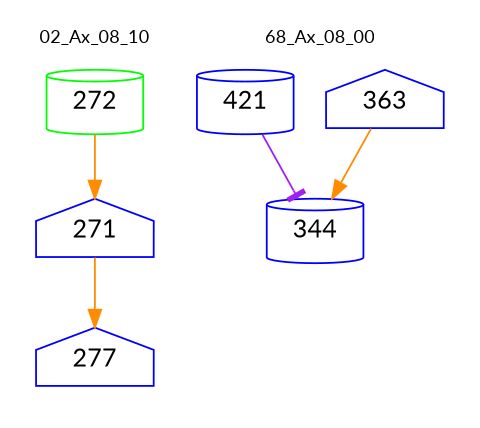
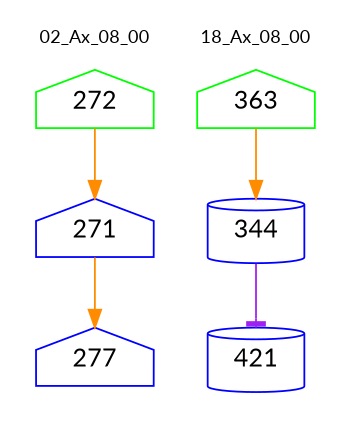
cluster "02_Ax_08_10": label "02_Ax_08_10" -> "02_Ax_08_00"
cluster "68_Ax_08_00": label "68_Ax_08_00" -> "18_Ax_08_00"
node "272": shape cylinder -> house
node "363": color blue -> green
edge "421" -> "344": reversed
